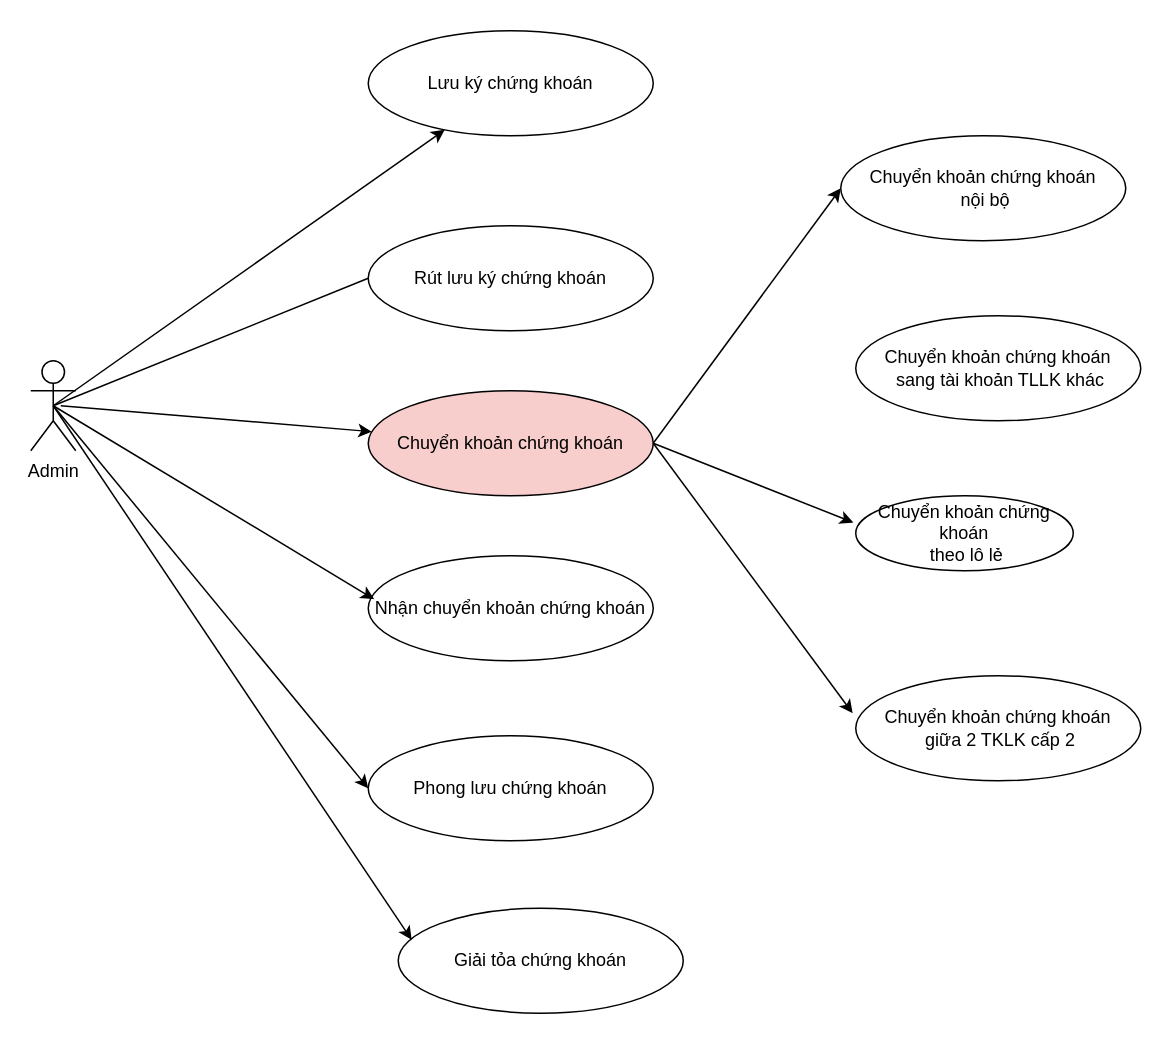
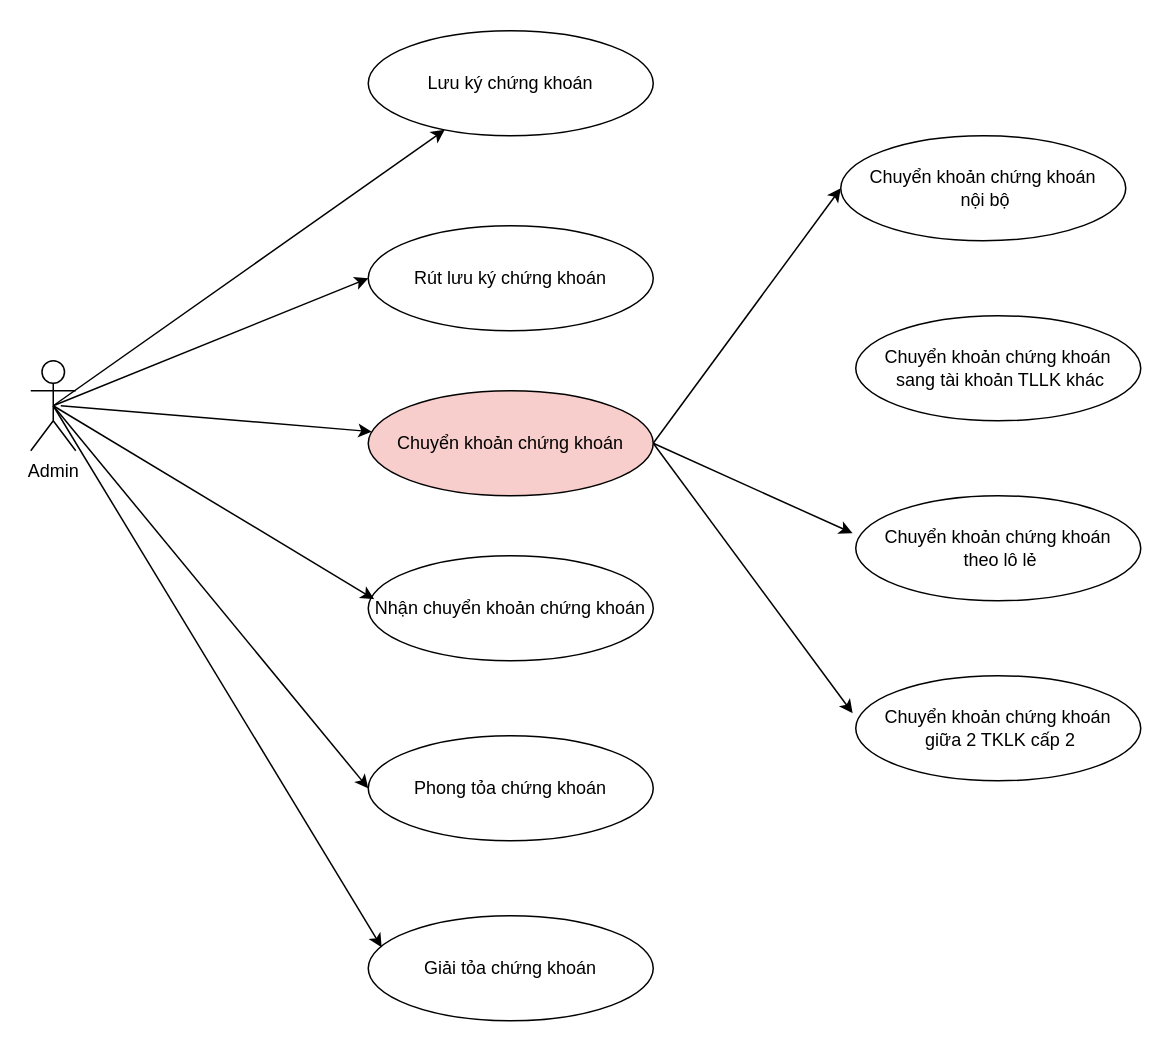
edge "Rút lưu ký chứng khoán" -- "Admin": arrowhead none -> classic
node "Chuyển khoản chứng khoán theo lô lẻ": size 218x75 -> 285x105
node "Phong lưu chứng khoán": label "Phong lưu chứng khoán" -> "Phong tỏa chứng khoán"
node "Giải tỏa chứng khoán": moved (541, 961) -> (511, 968)
